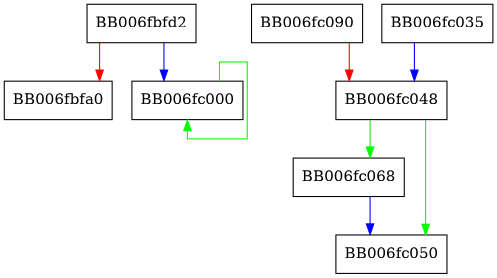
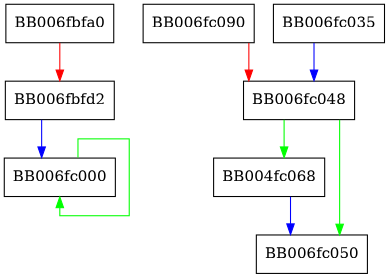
edge "BB006fbfd2" -> "BB006fbfa0": reversed
node "BB006fc068": label "BB006fc068" -> "BB004fc068"
